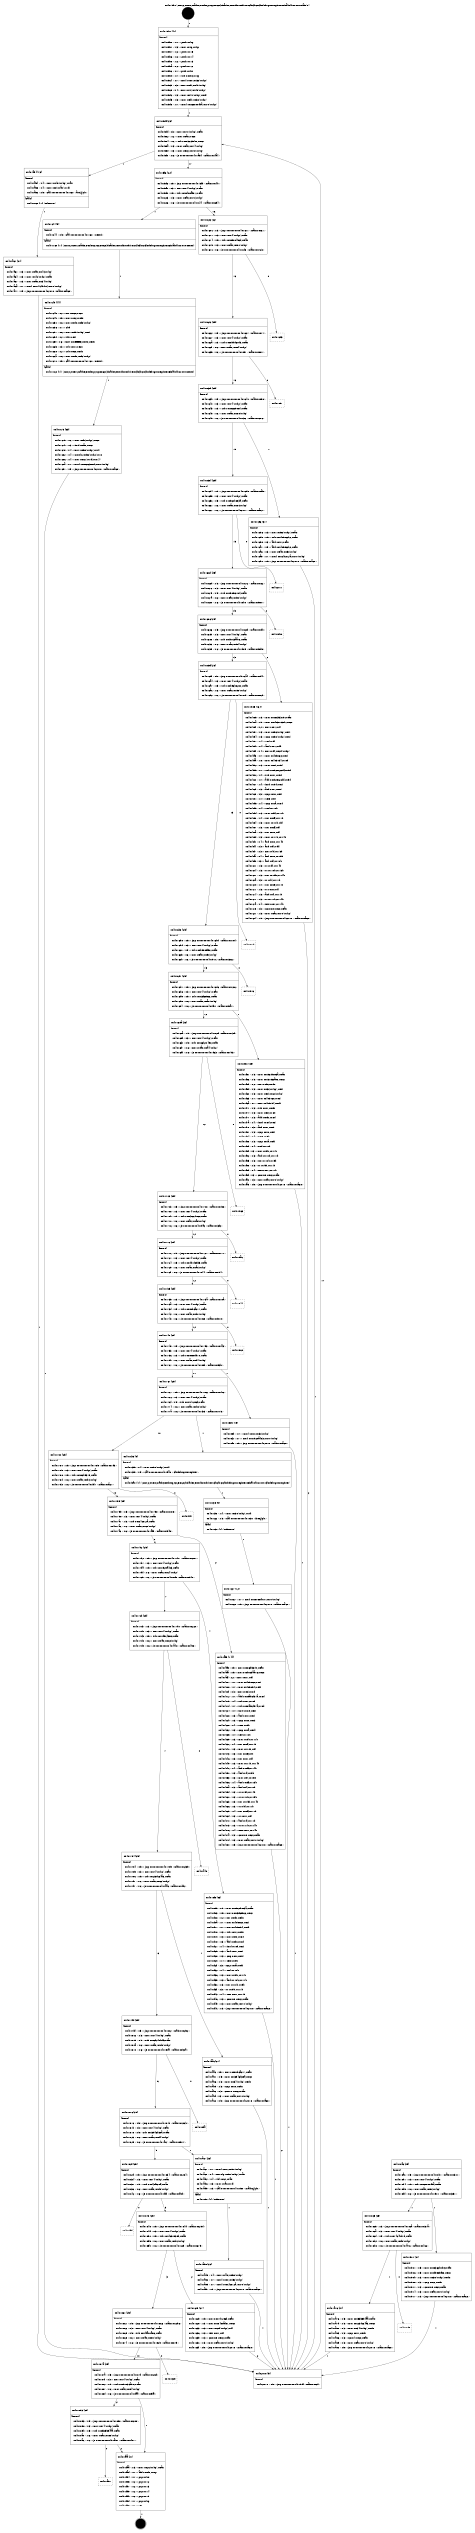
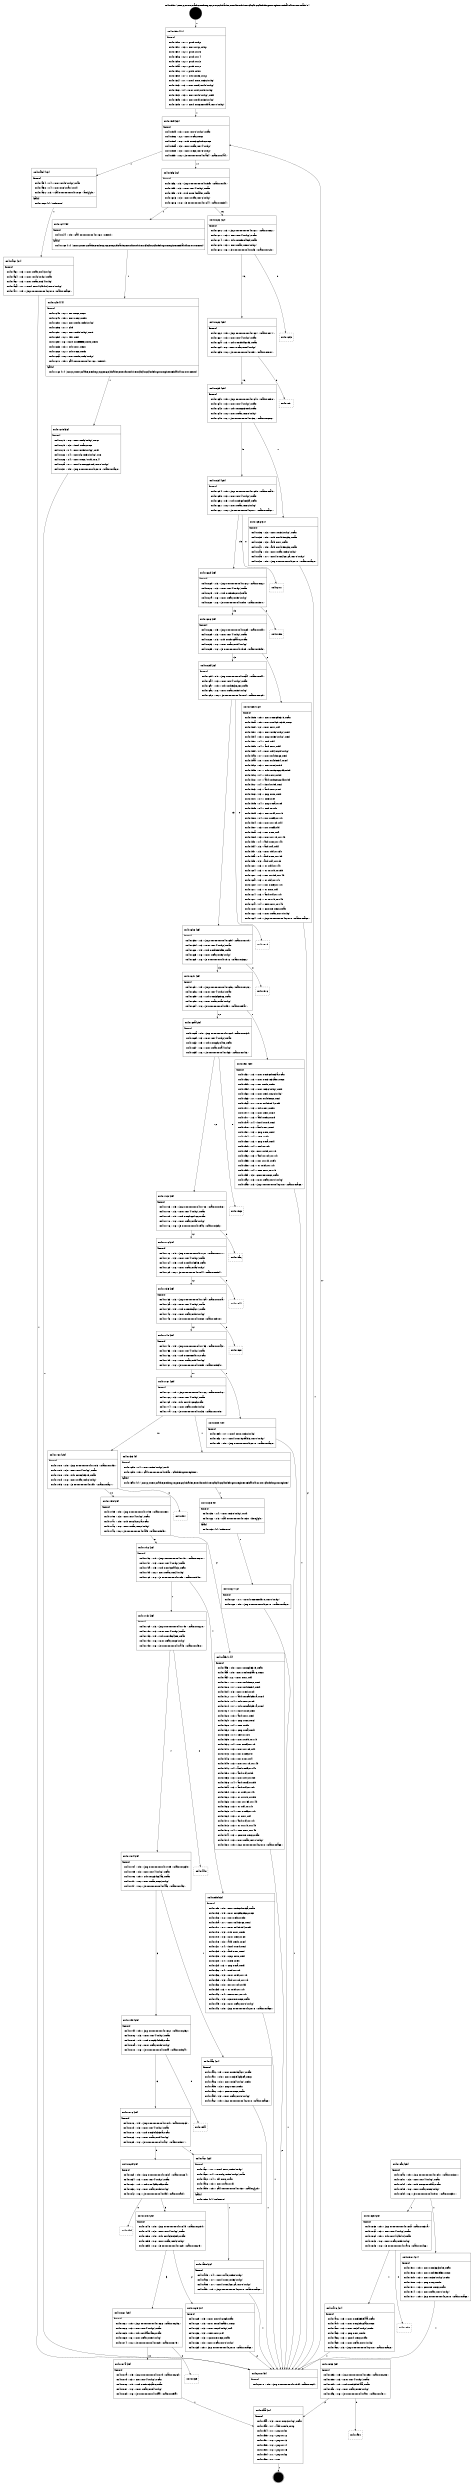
edge "0x40163b [25]" -> "0x401654 [25]": label " 15" -> " 5"
edge "0x40187a [25]" -> "0x401893 [25]": removed, label "2"
